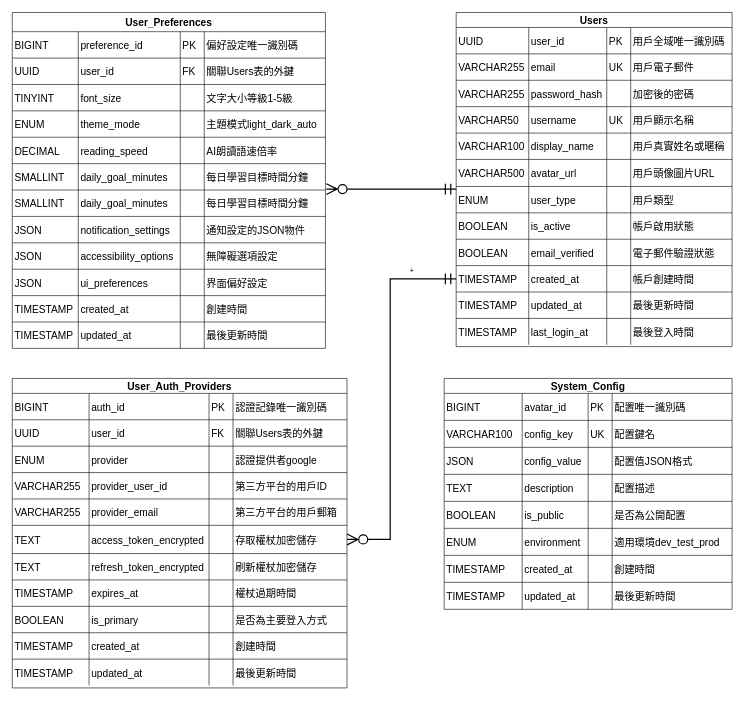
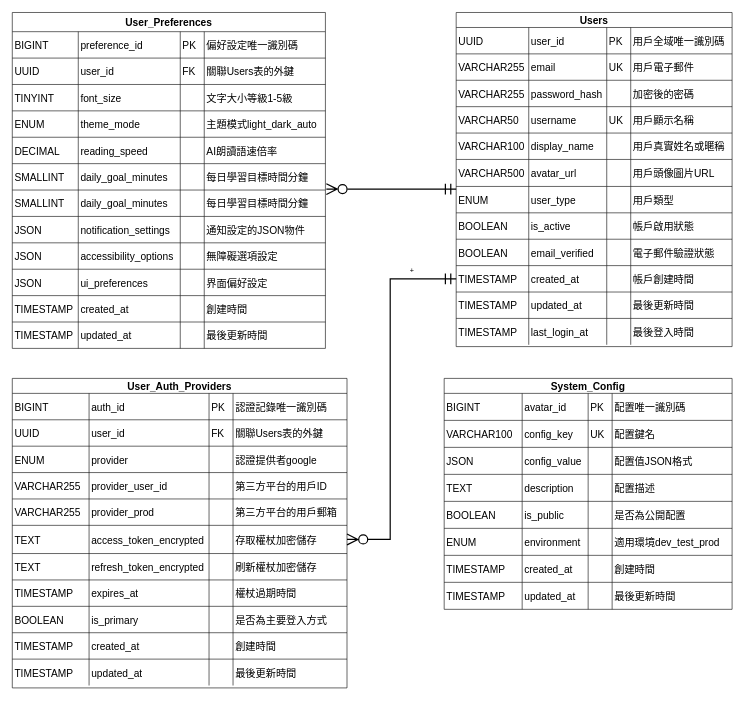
node "provider_email": label "provider_email" -> "provider_prod"
